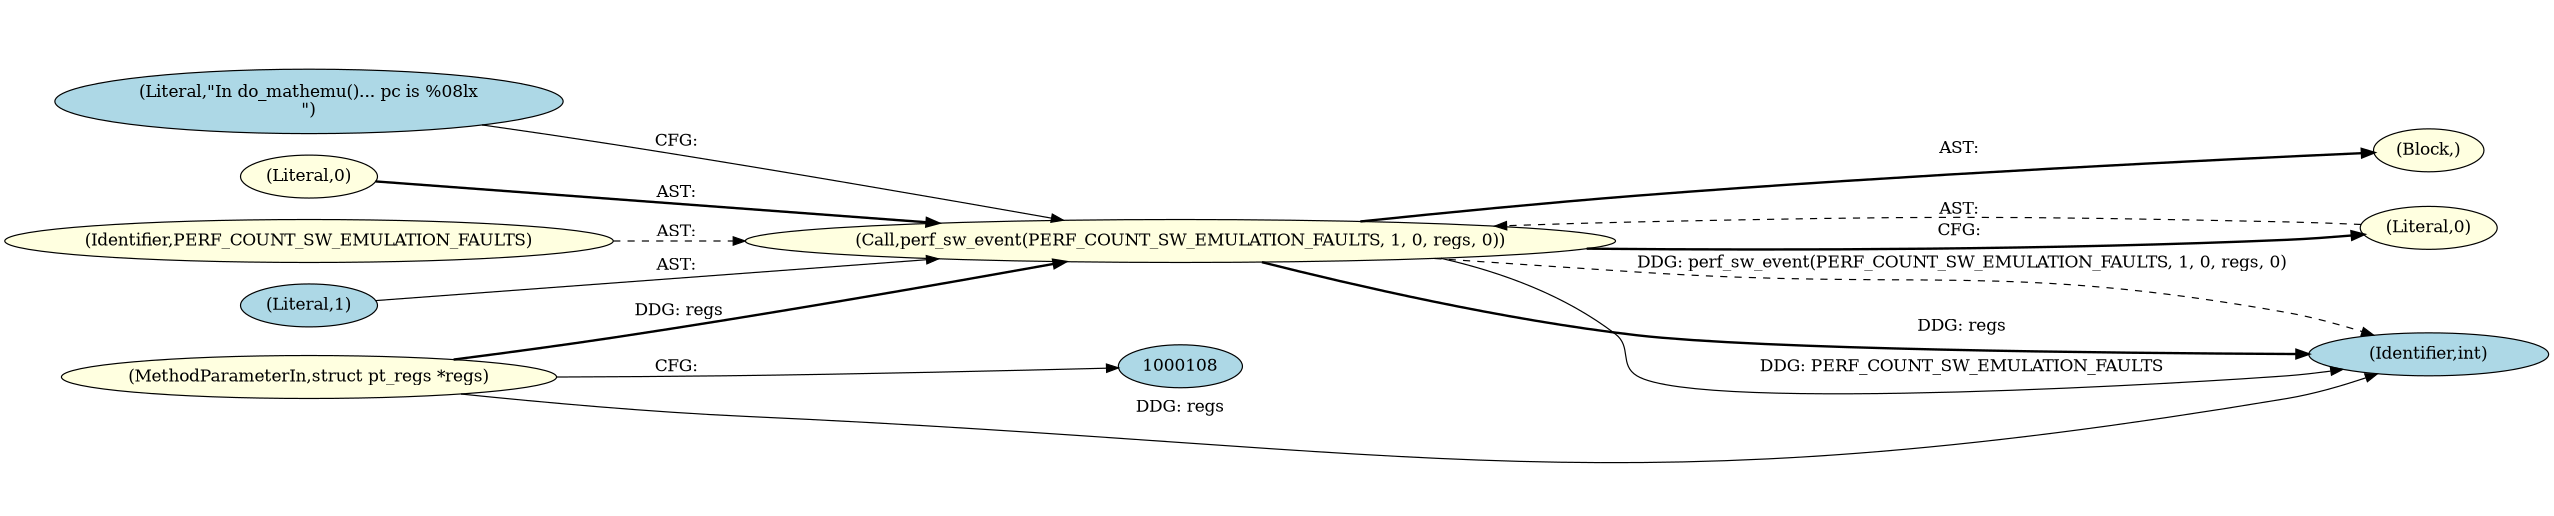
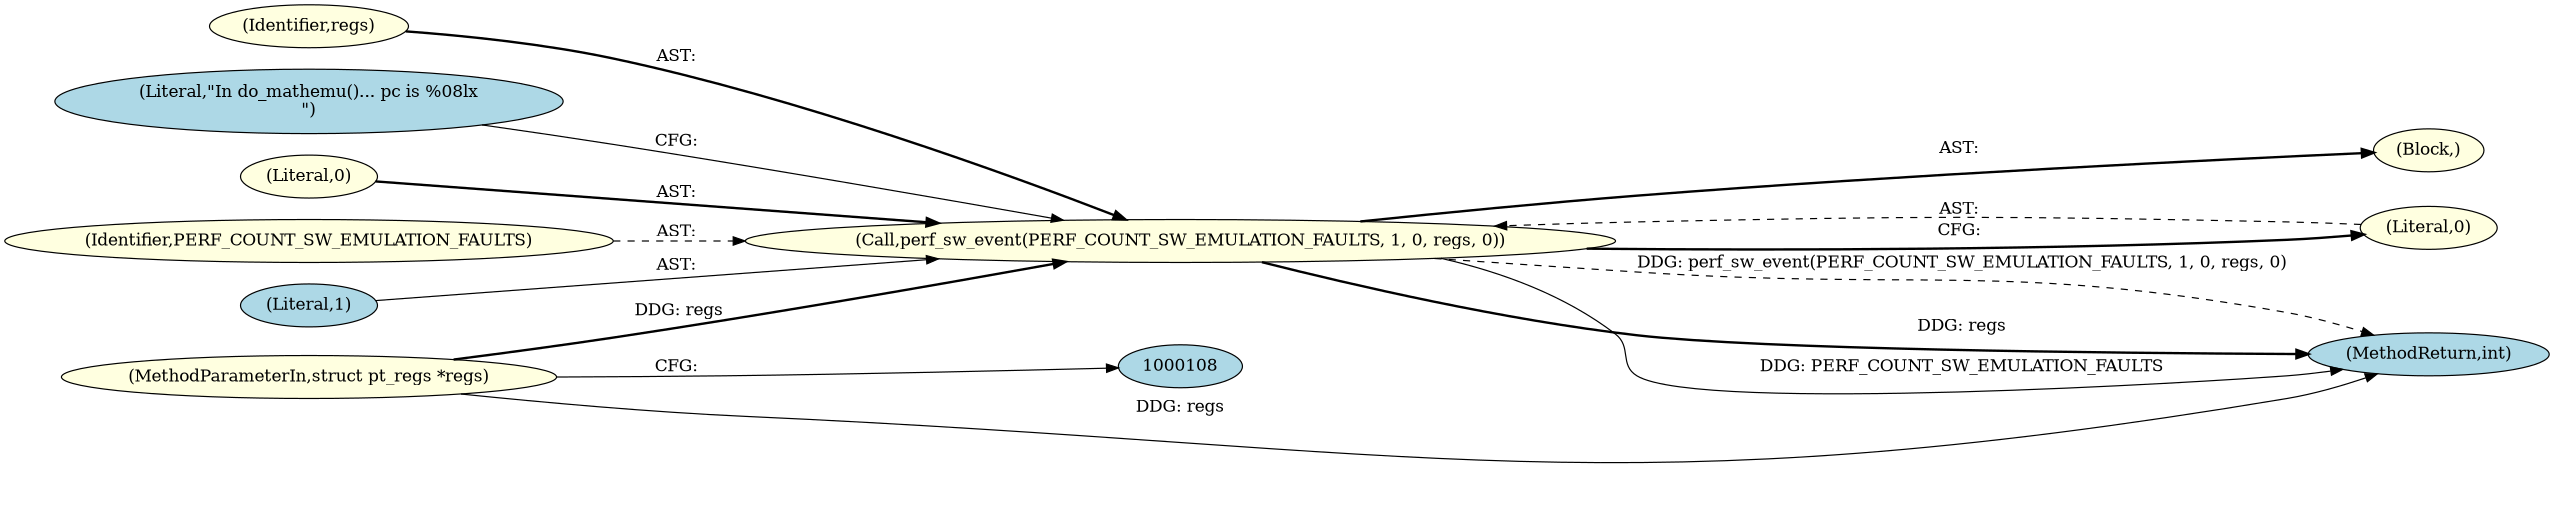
node "(Identifier,regs)": added
node "(Identifier,int)": label "(Identifier,int)" -> "(MethodReturn,int)"
